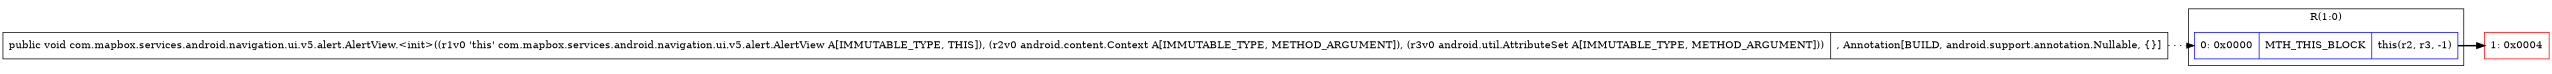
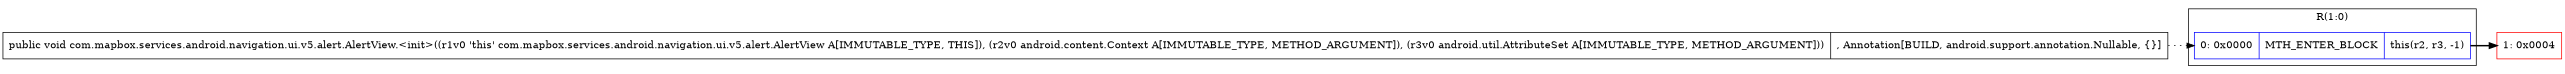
node "0: 0x0000": text "MTH_THIS_BLOCK" -> "MTH_ENTER_BLOCK"
